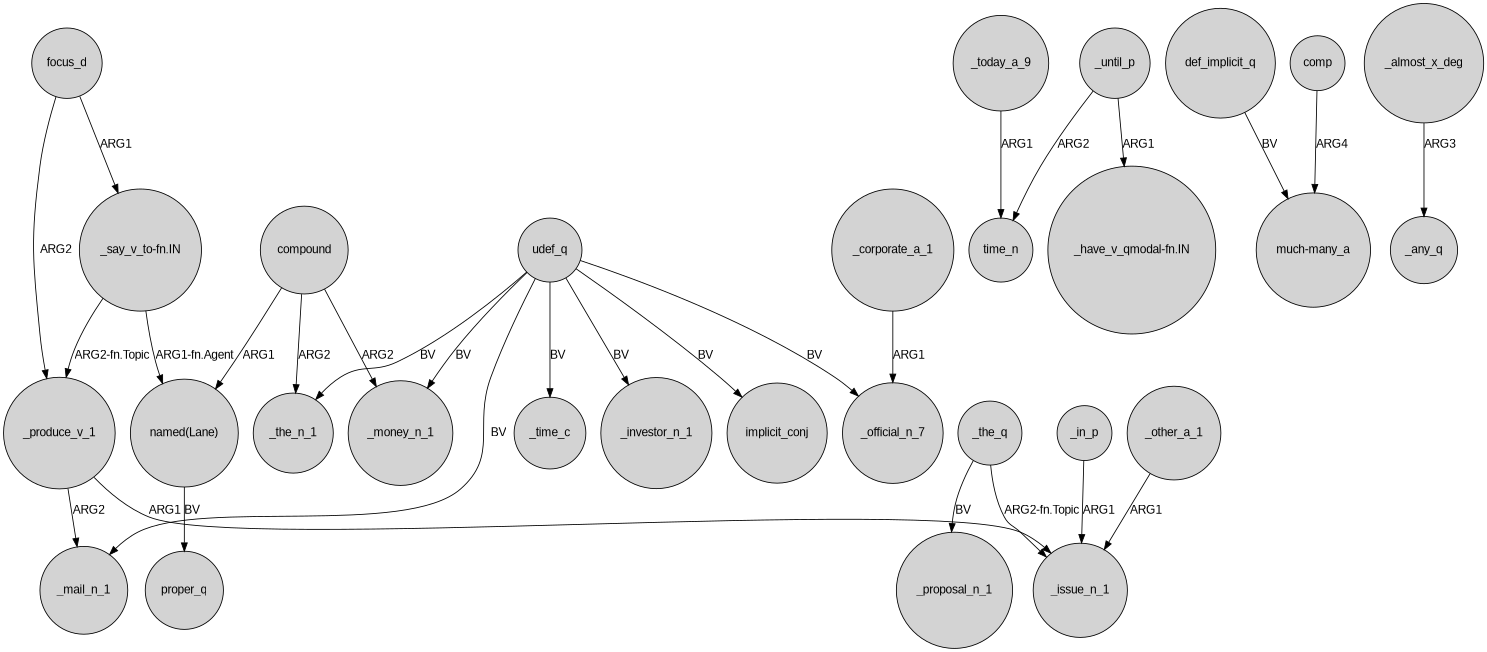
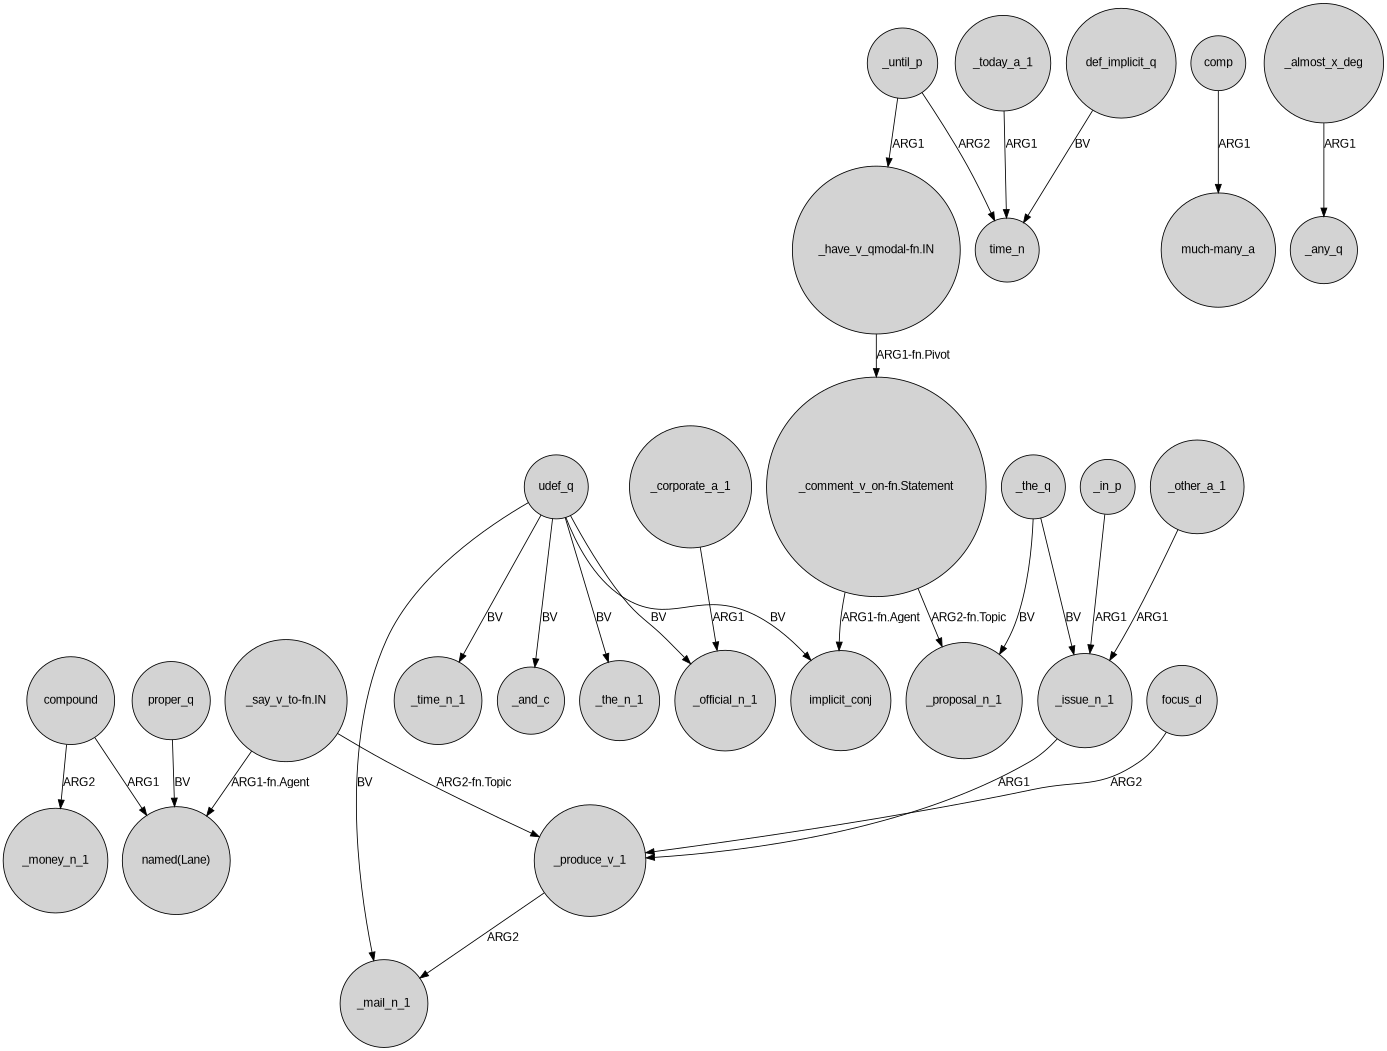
node "_today_a_9": label "_today_a_9" -> "_today_a_1"
edge "focus_d" -> "_say_v_to-fn.IN": removed, label "ARG1"
edge "comp" -> "much-many_a": label "ARG4" -> "ARG1"
edge "_almost_x_deg" -> "_any_q": label "ARG3" -> "ARG1"
edge "def_implicit_q" -> "much-many_a": now "def_implicit_q" -> "time_n"
edge "udef_q" -> "_money_n_1": removed, label "BV"
edge "compound" -> "_the_n_1": removed, label "ARG2"
node "_time_c": label "_time_c" -> "_and_c"
node "_investor_n_1": label "_investor_n_1" -> "_time_n_1"
node "_official_n_7": label "_official_n_7" -> "_official_n_1"
node "_comment_v_on-fn.Statement": added
edge "_the_q" -> "_issue_n_1": label "ARG2-fn.Topic" -> "BV"
edge "named(Lane)" -> "proper_q": reversed
edge "_produce_v_1" -> "_issue_n_1": reversed
